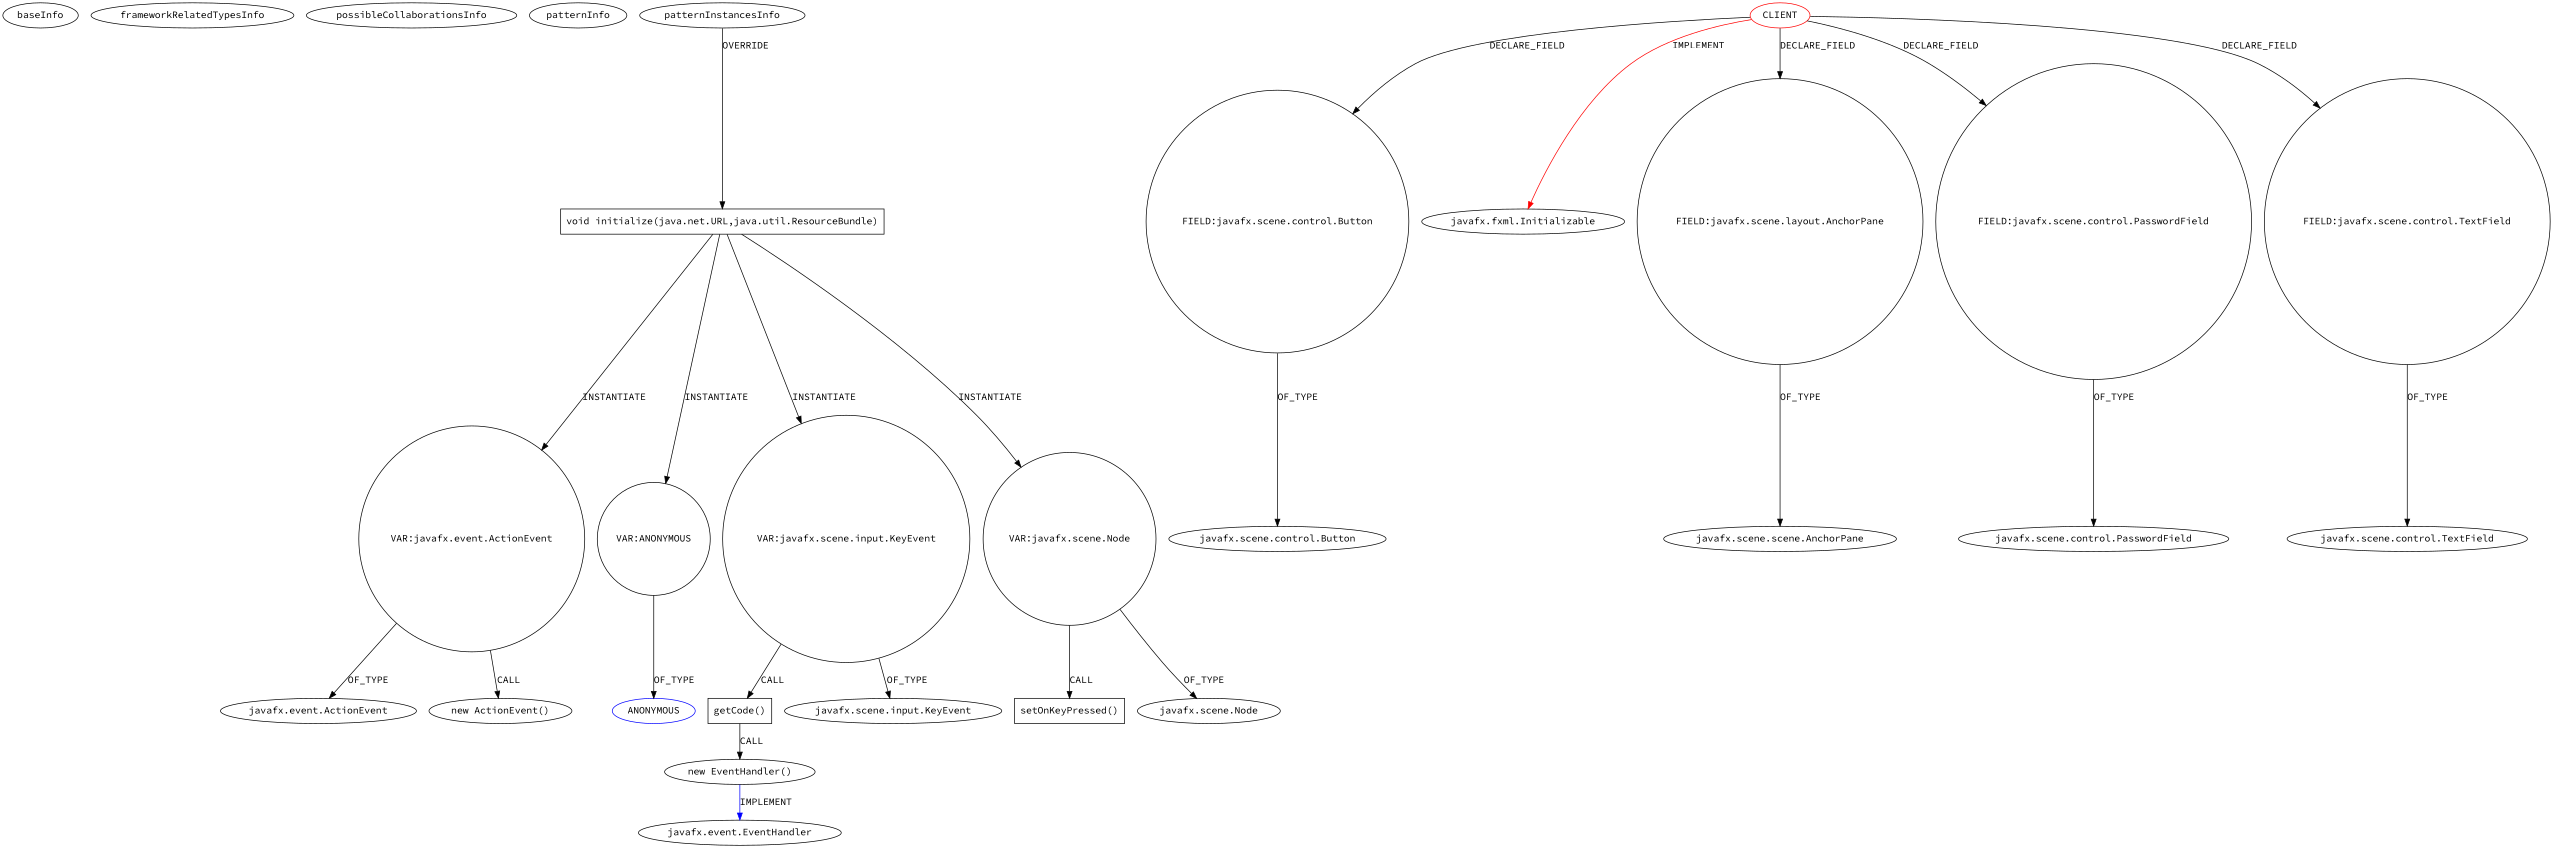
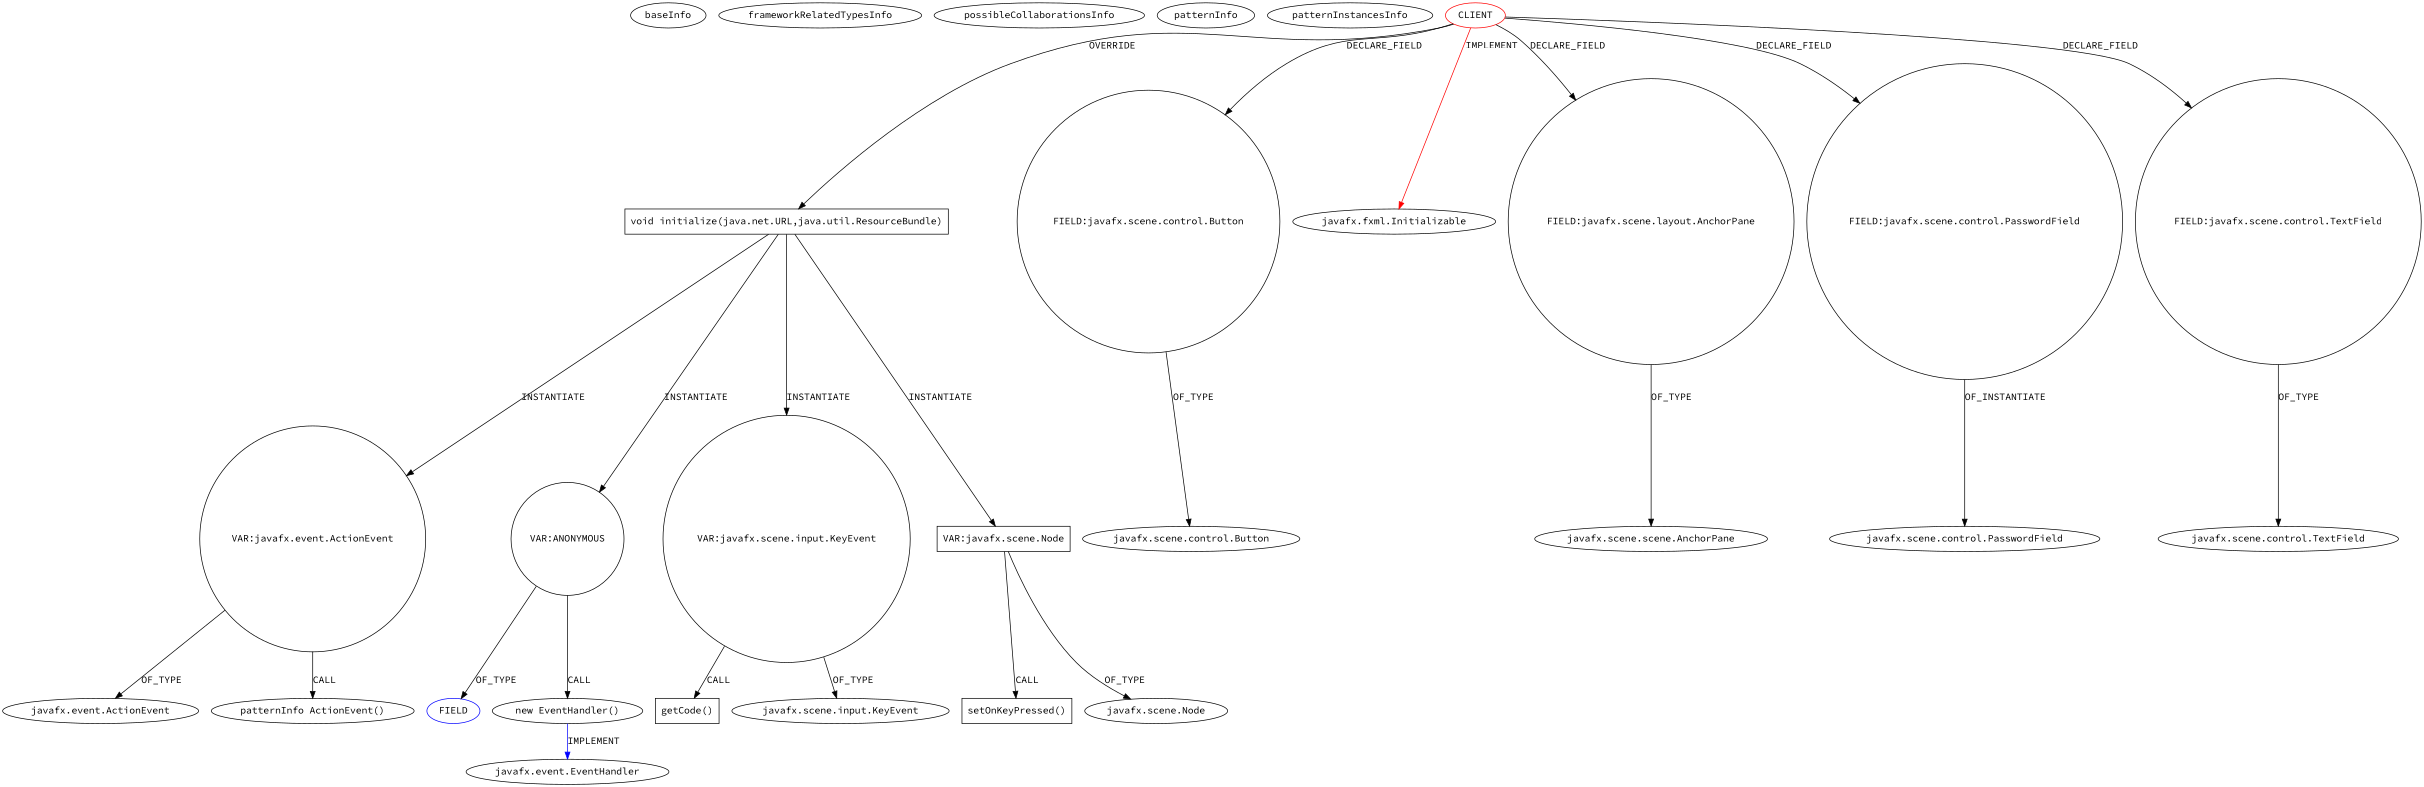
edge "patternInstancesInfo" -> "void initialize(java.net.URL,java.util.ResourceBundle)": now "CLIENT" -> "void initialize(java.net.URL,java.util.ResourceBundle)"
edge "FIELD:javafx.scene.control.PasswordField" -> "javafx.scene.control.PasswordField": label "OF_TYPE" -> "OF_INSTANTIATE"
node "VAR:javafx.scene.Node": shape circle -> box
node "new ActionEvent()": label "new ActionEvent()" -> "patternInfo ActionEvent()"
node "ANONYMOUS": label "ANONYMOUS" -> "FIELD"
edge "getCode()" -> "new EventHandler()": now "VAR:ANONYMOUS" -> "new EventHandler()"
